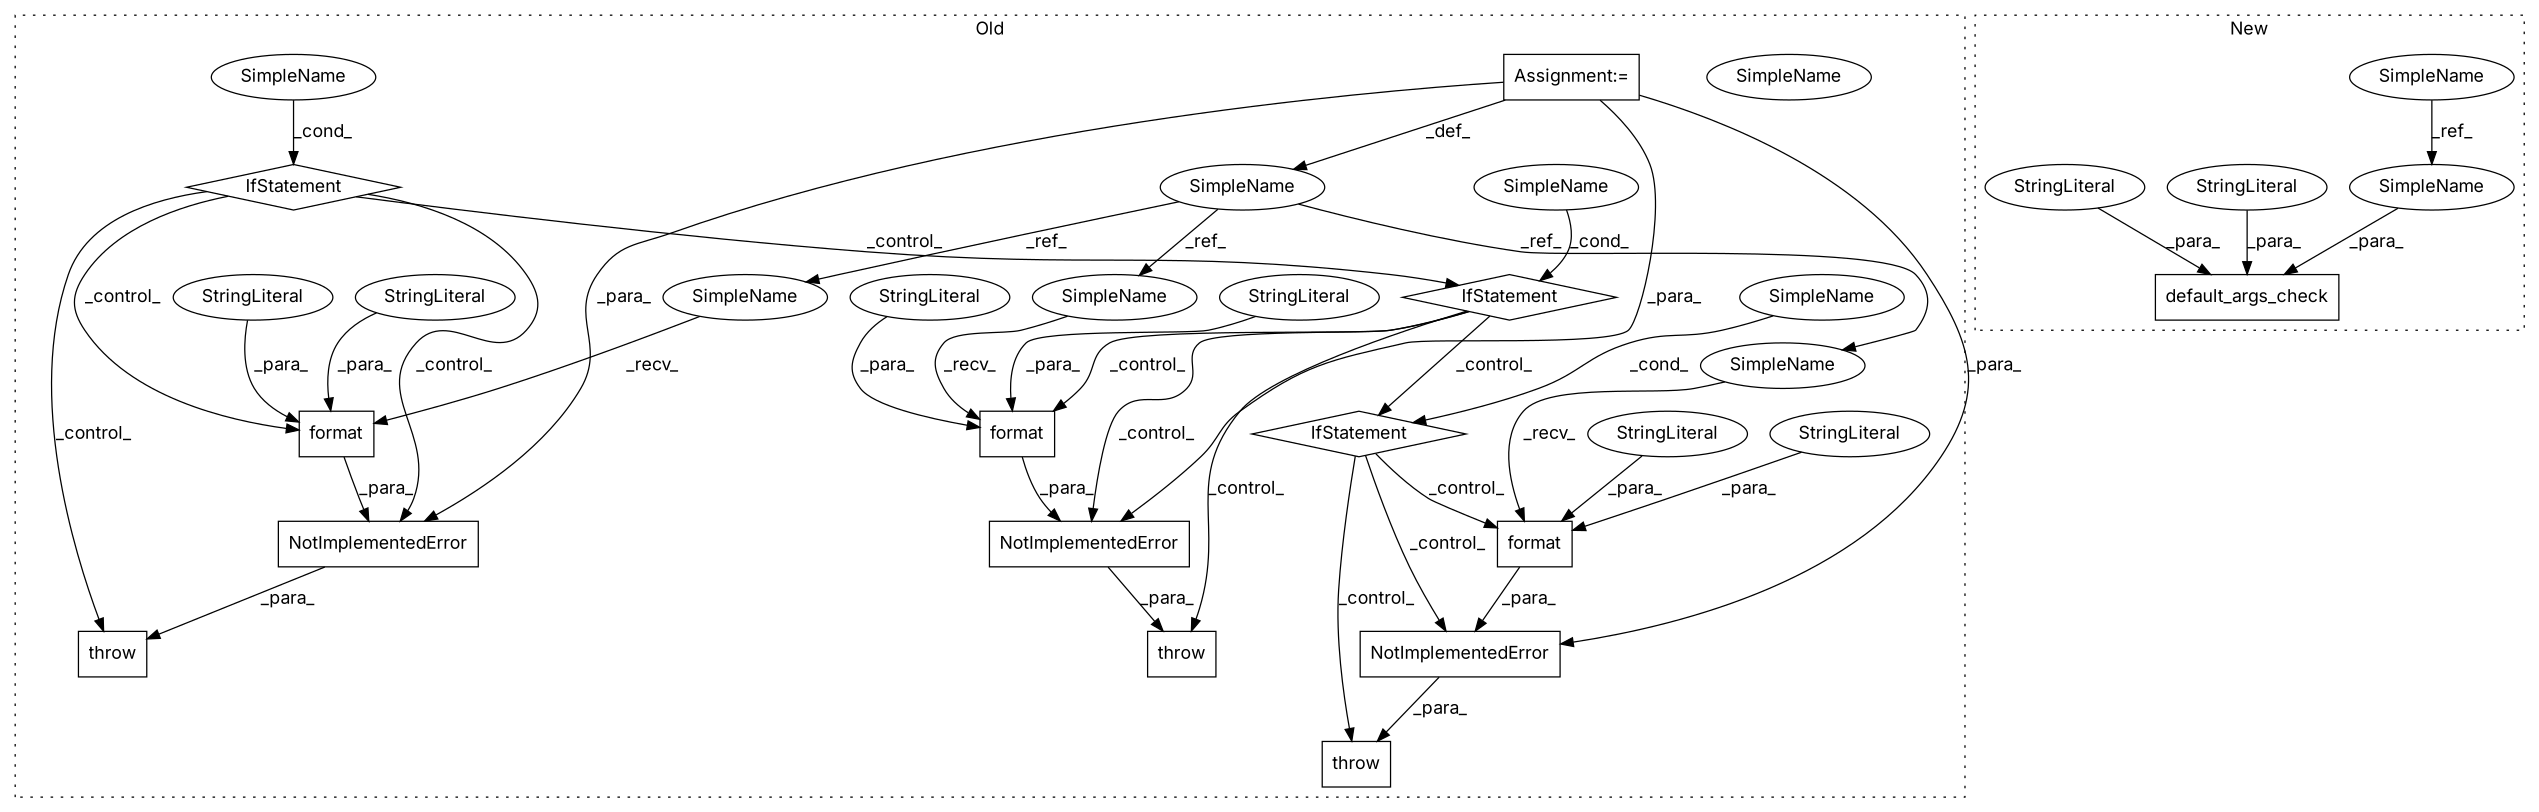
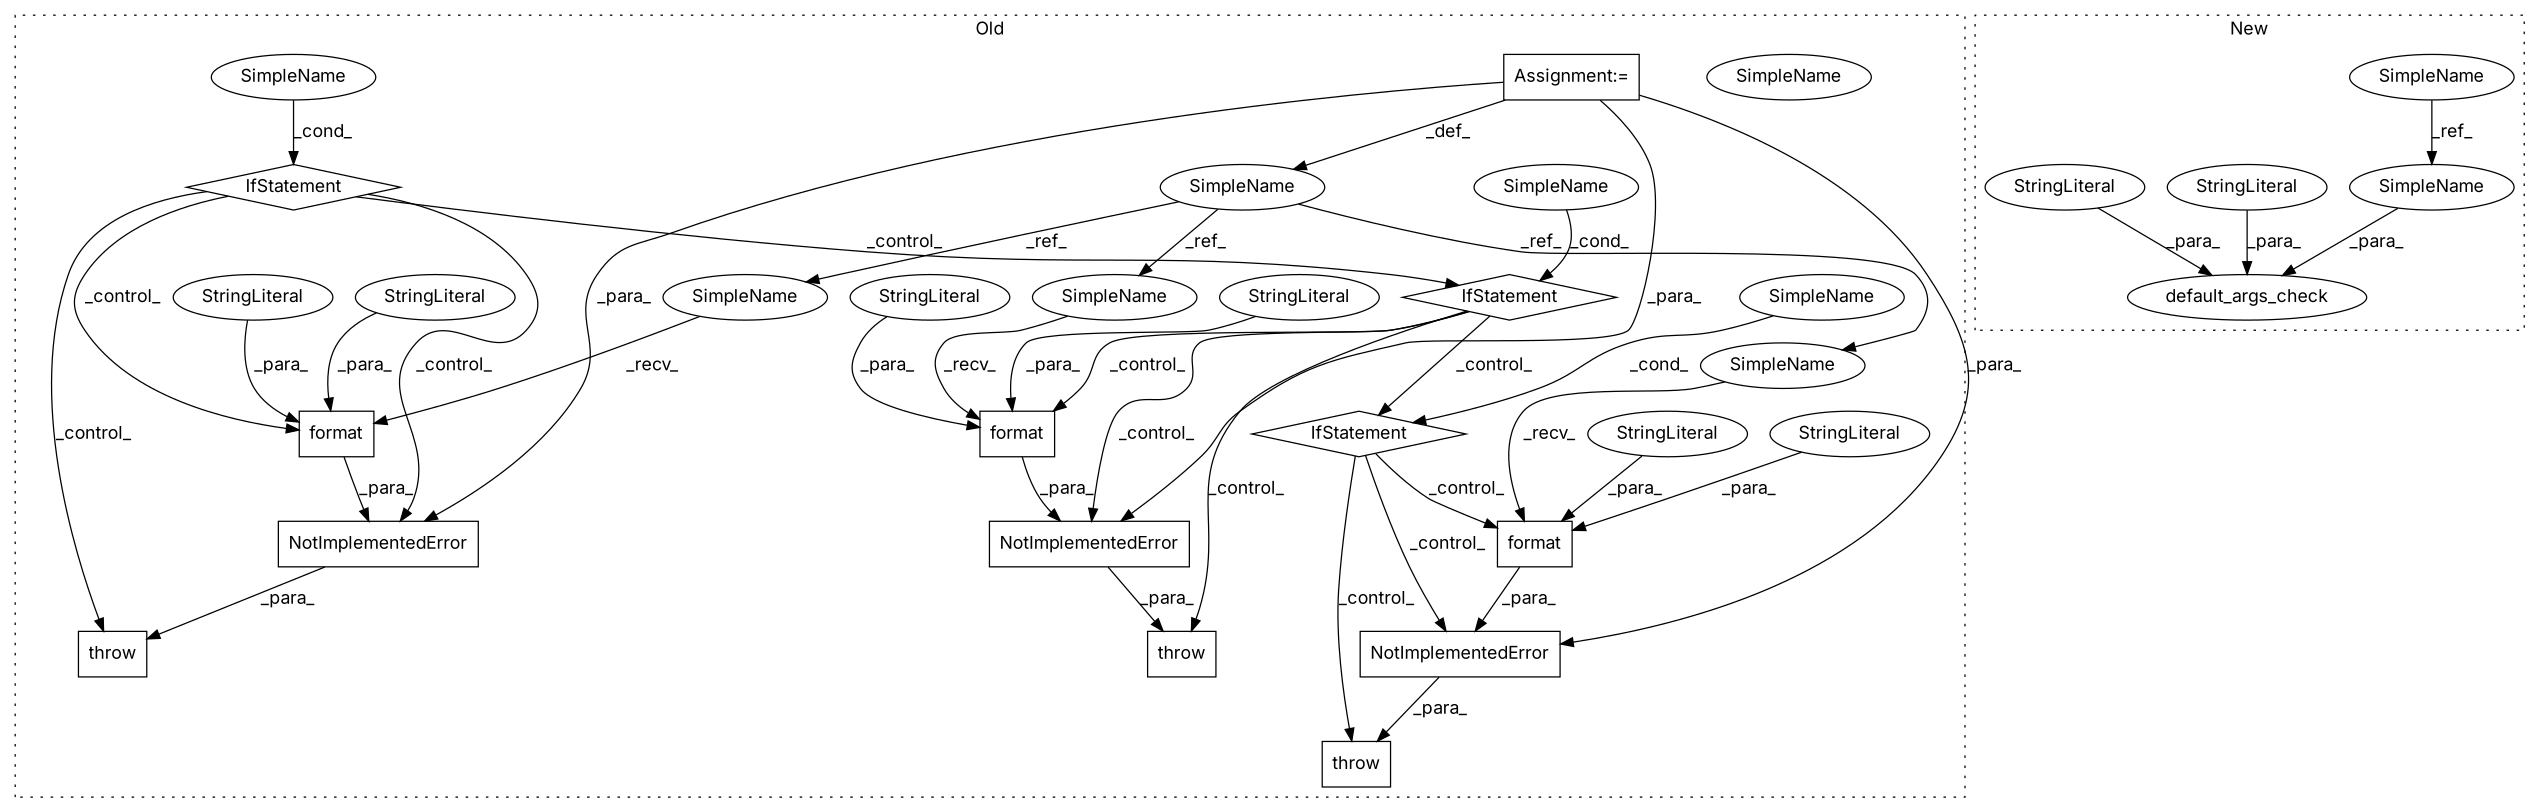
node "default_args_check": shape box -> ellipse
